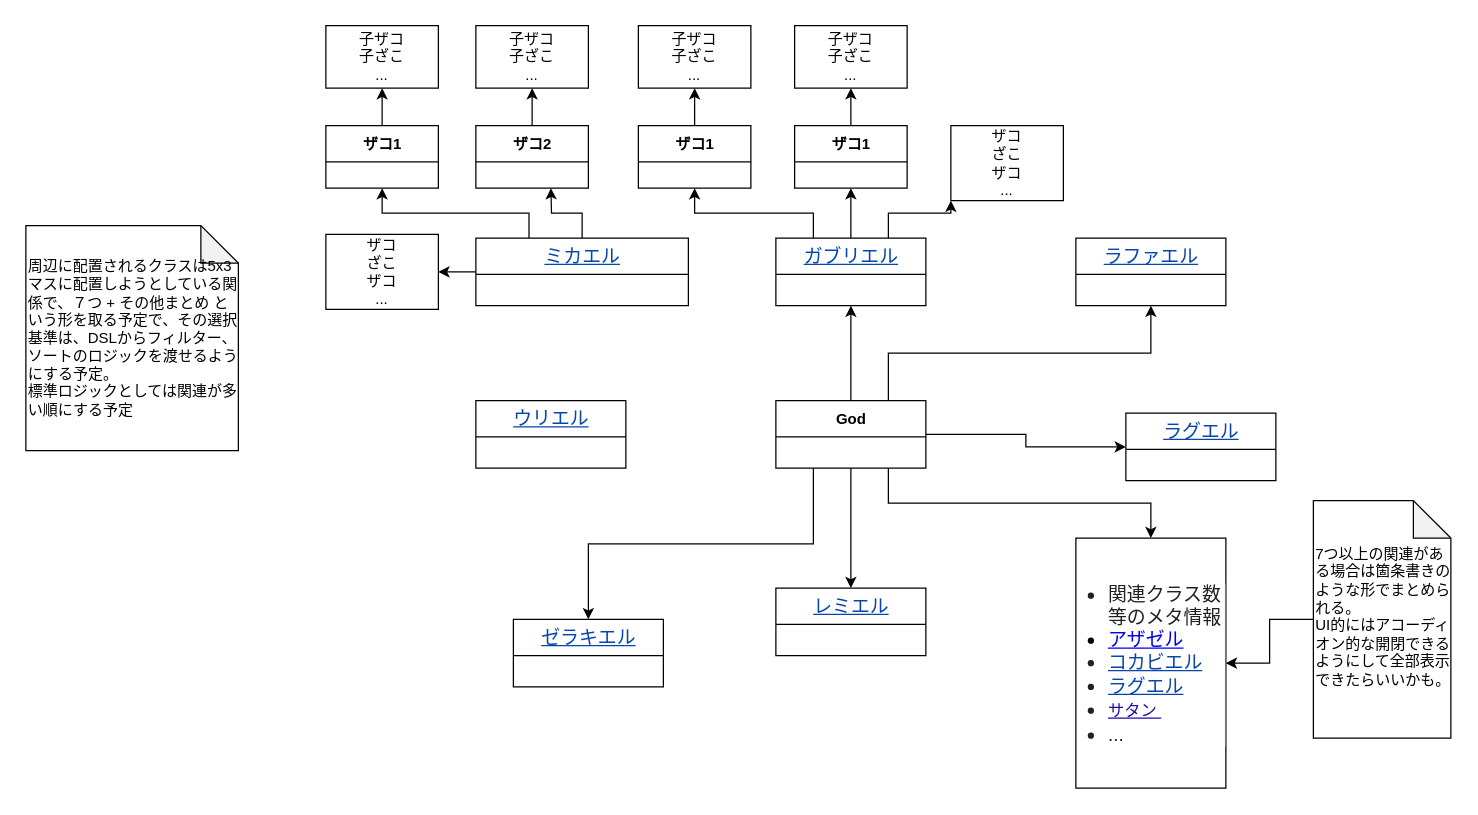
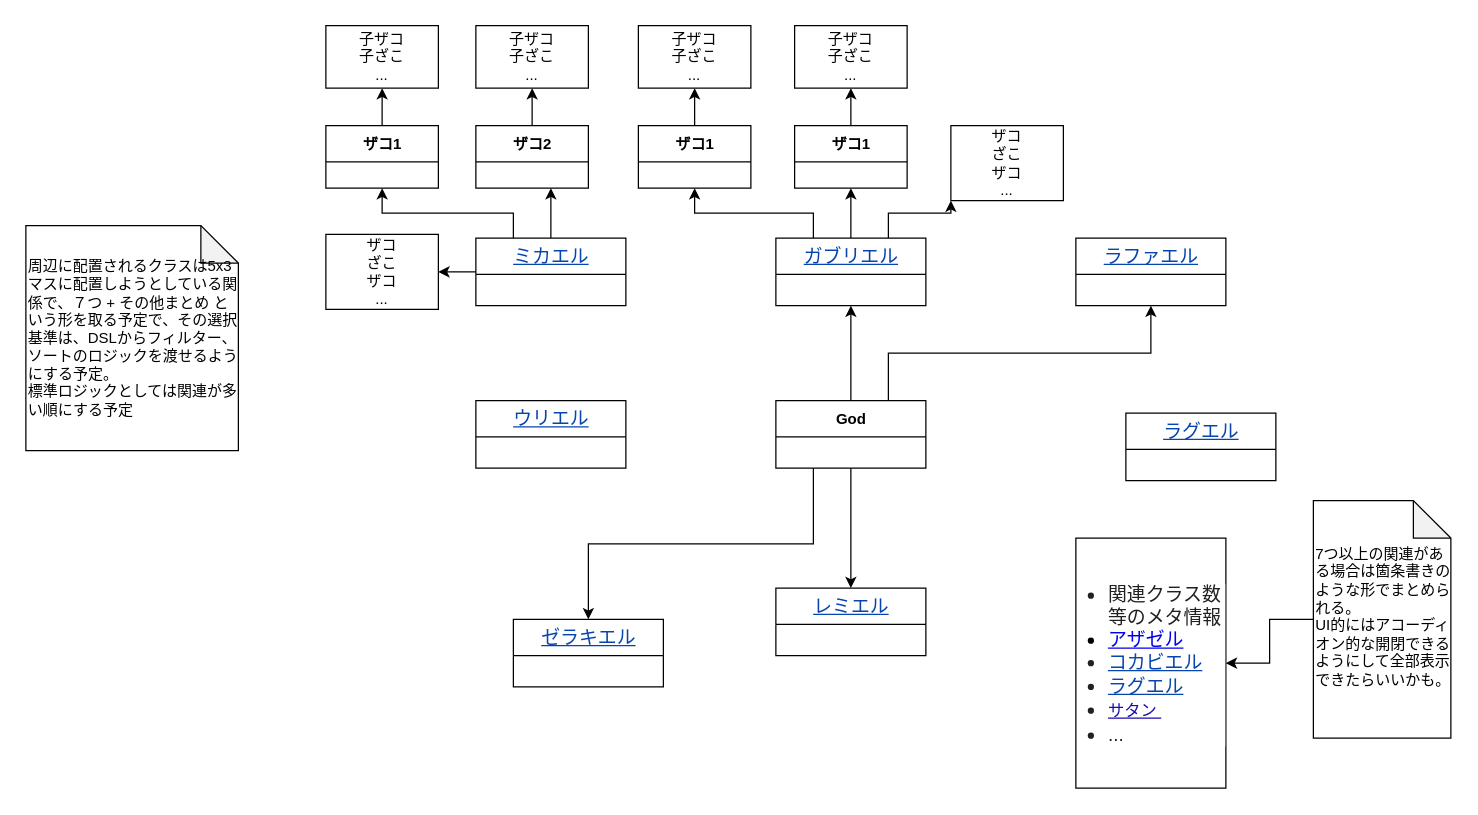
node "ミカエル": size 213x68 -> 150x68
edge "God" -> "ラグエル": removed
edge "God" -> "関連クラス数等のメタ情報 アザゼル コカビエル ラグエル サタン ...": removed
